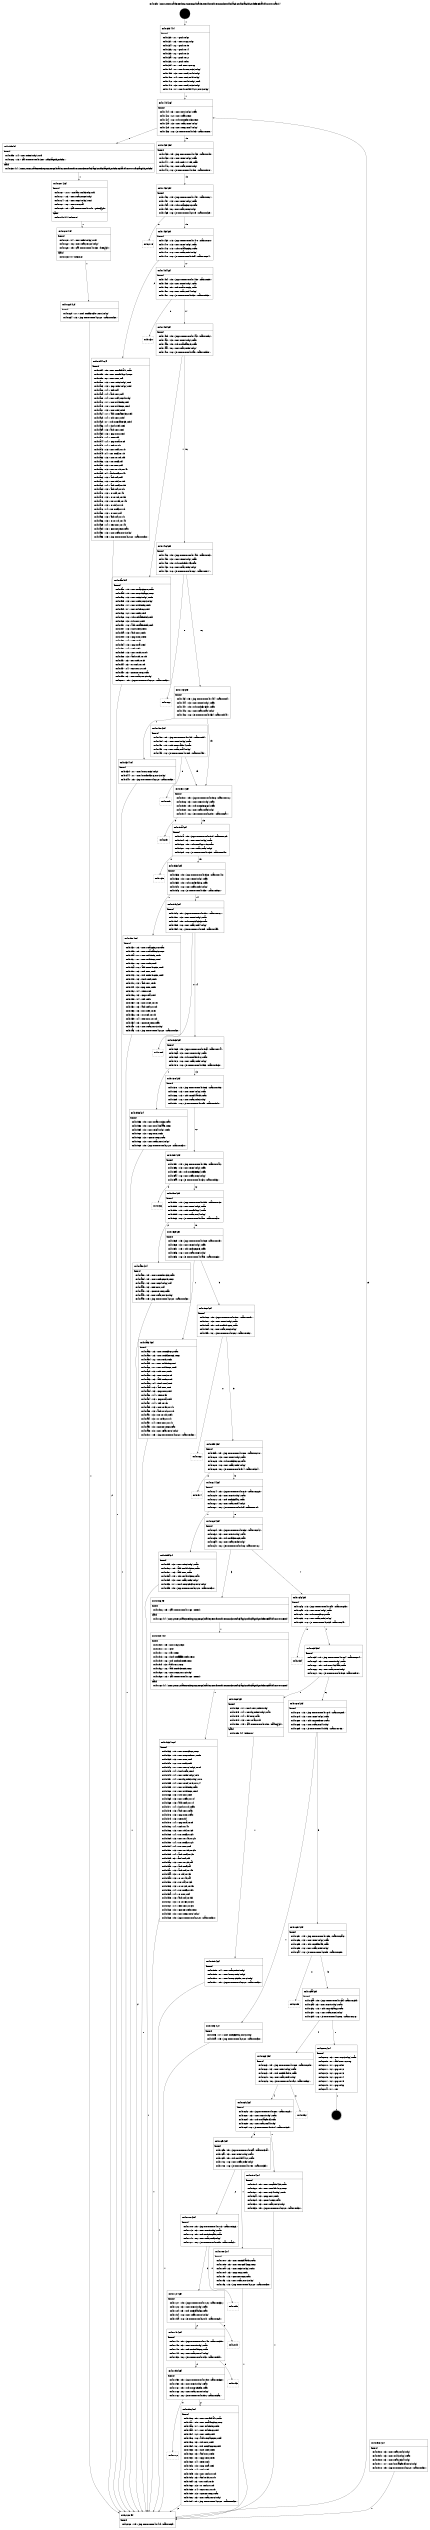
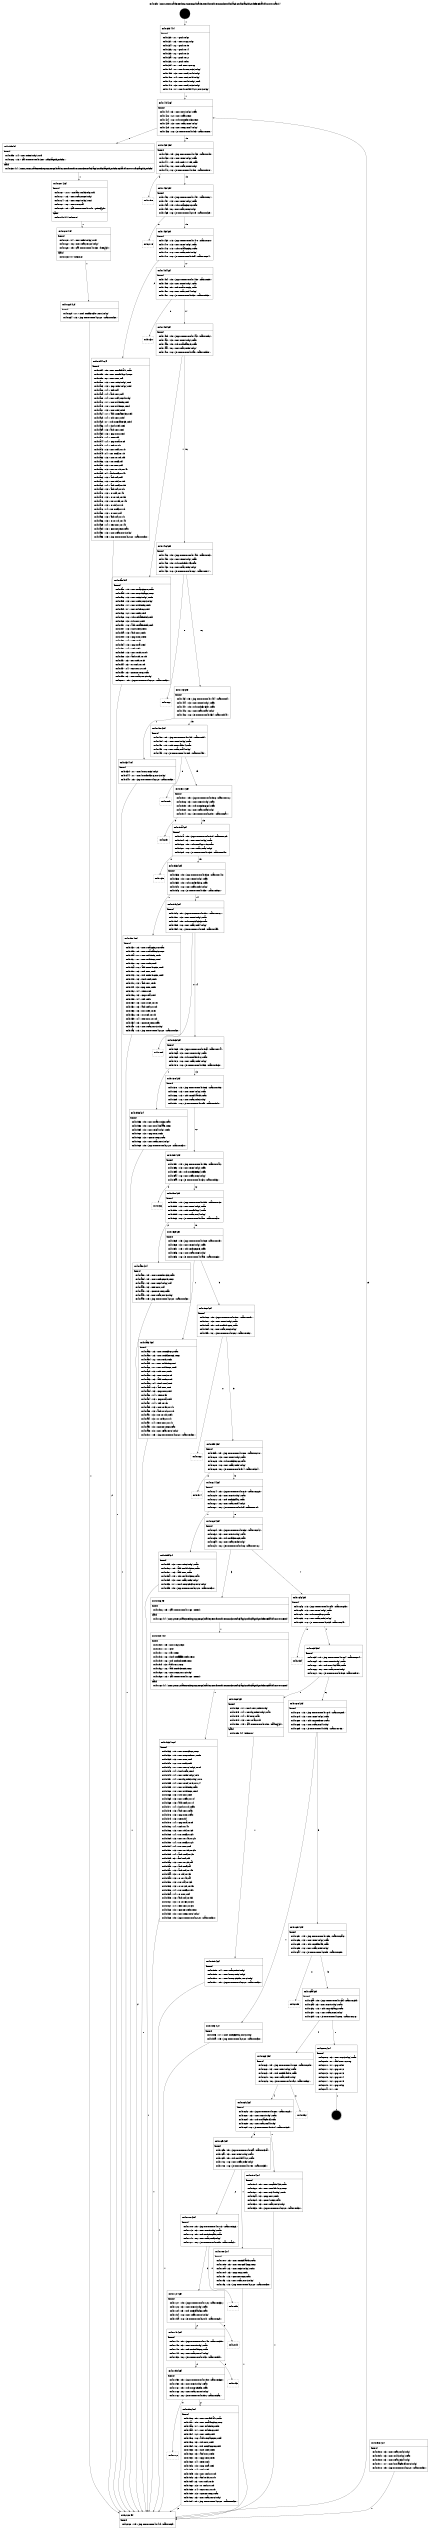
node "0x401d08": added
edge "0x4014cf [25]" -> "0x401501 [25]": now "0x4014cf [25]" -> "0x4014e8 [25]"
